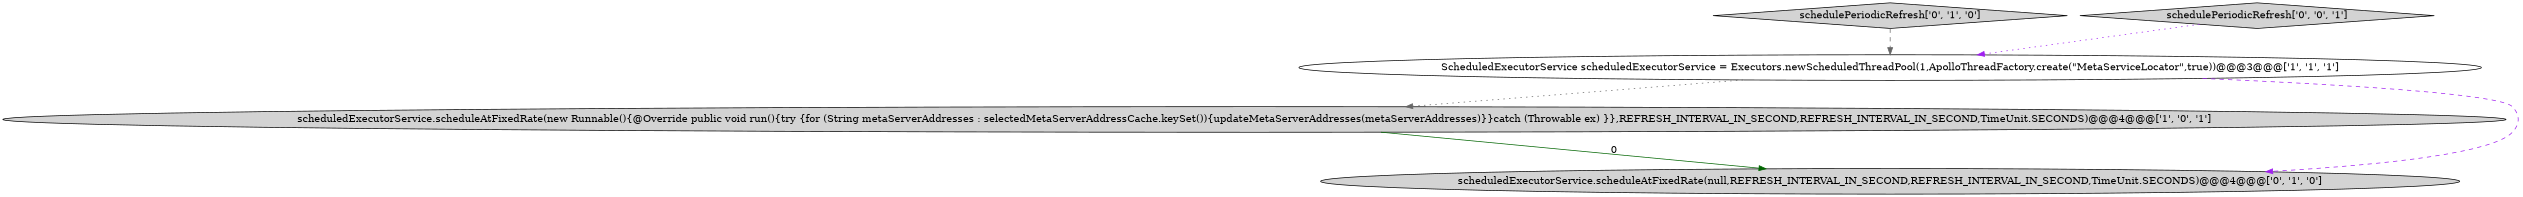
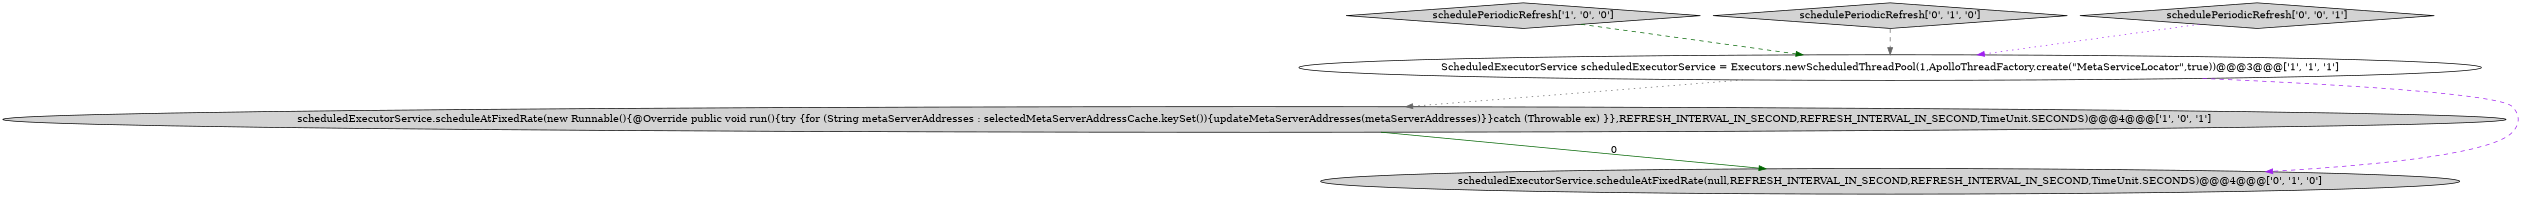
node "schedulePeriodicRefresh['1', '0', '0']": added
